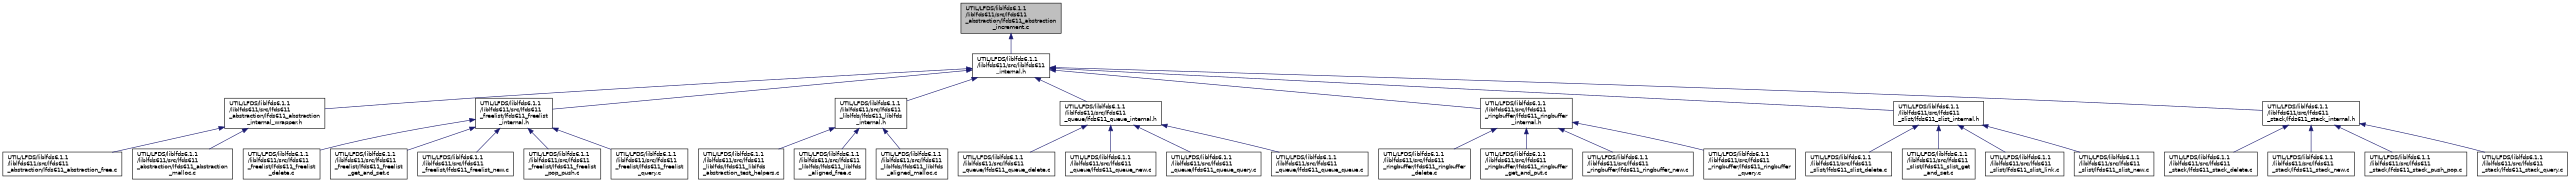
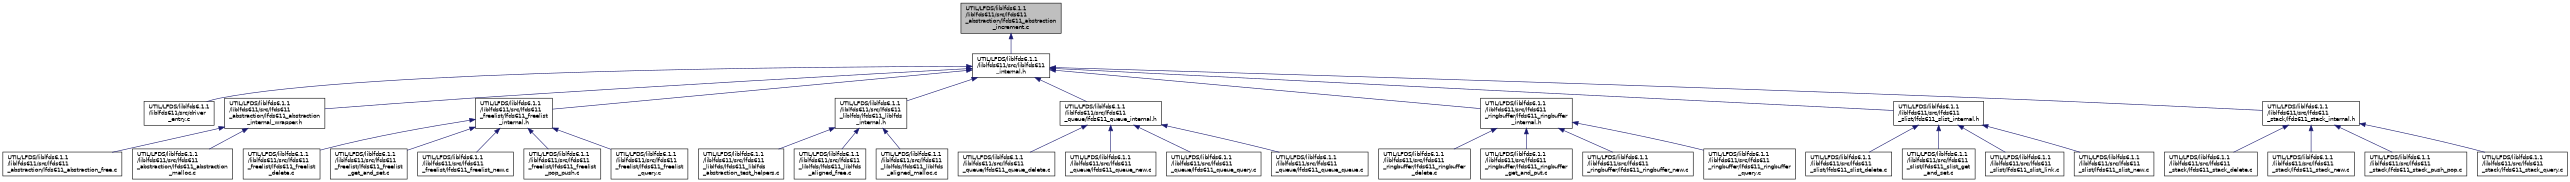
node "UTIL/LFDS/liblfds6.1.1 /liblfds611/src/driver _entry.c": added
